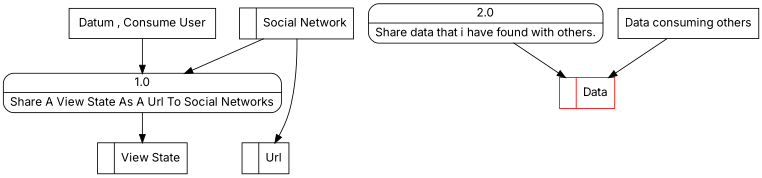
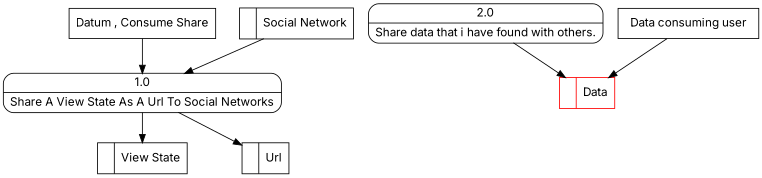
node "Datum , Consume User": label "Datum , Consume User" -> "Datum , Consume Share"
node "Data consuming others": label "Data consuming others" -> "Data consuming user"
edge "Social Network" -> "Url": now "1.0" -> "Url"
